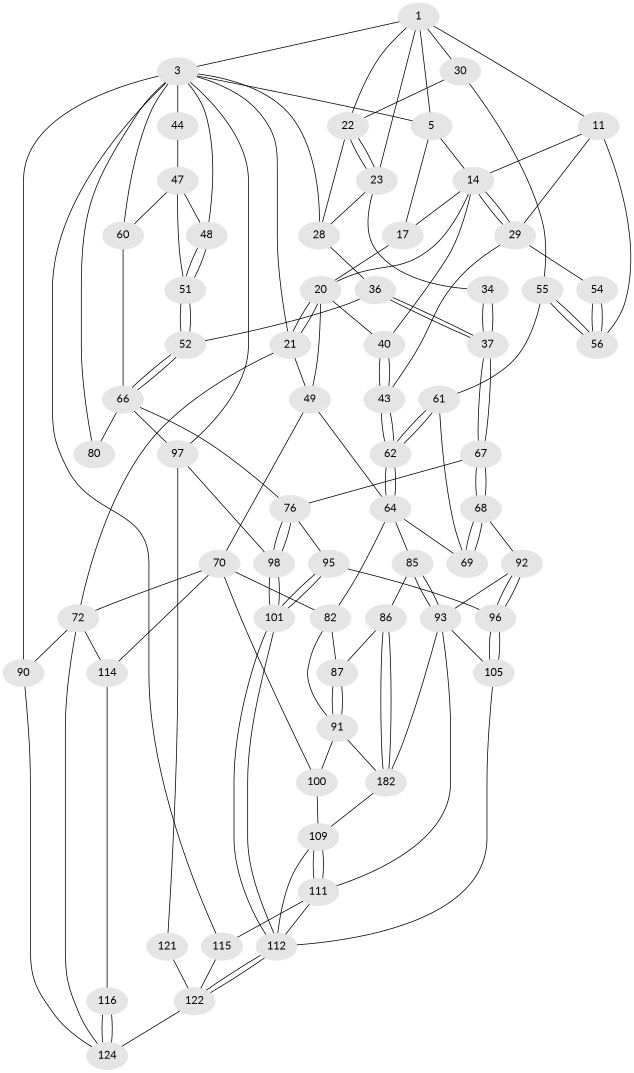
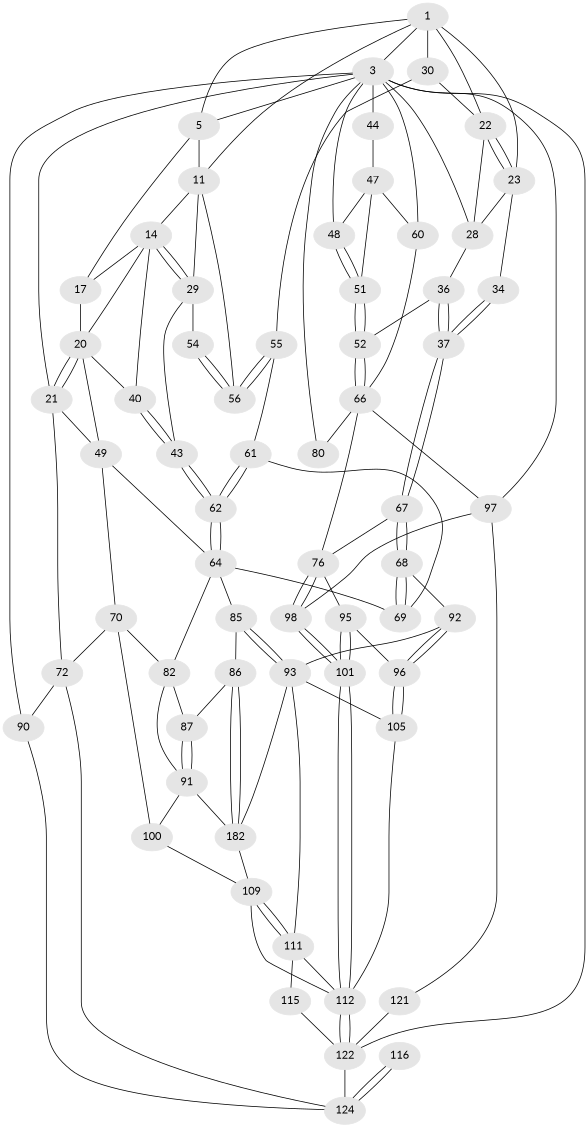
edge "5" -- "14": now "5" -- "11"
edge "3" -- "115": now "3" -- "122"
node "114": removed
